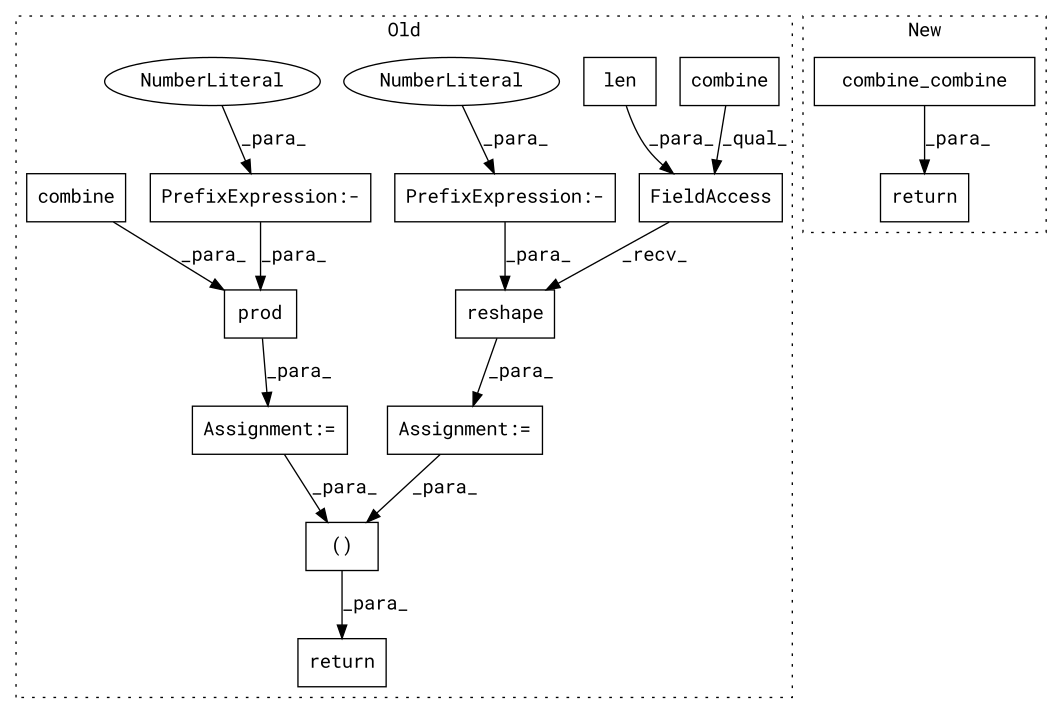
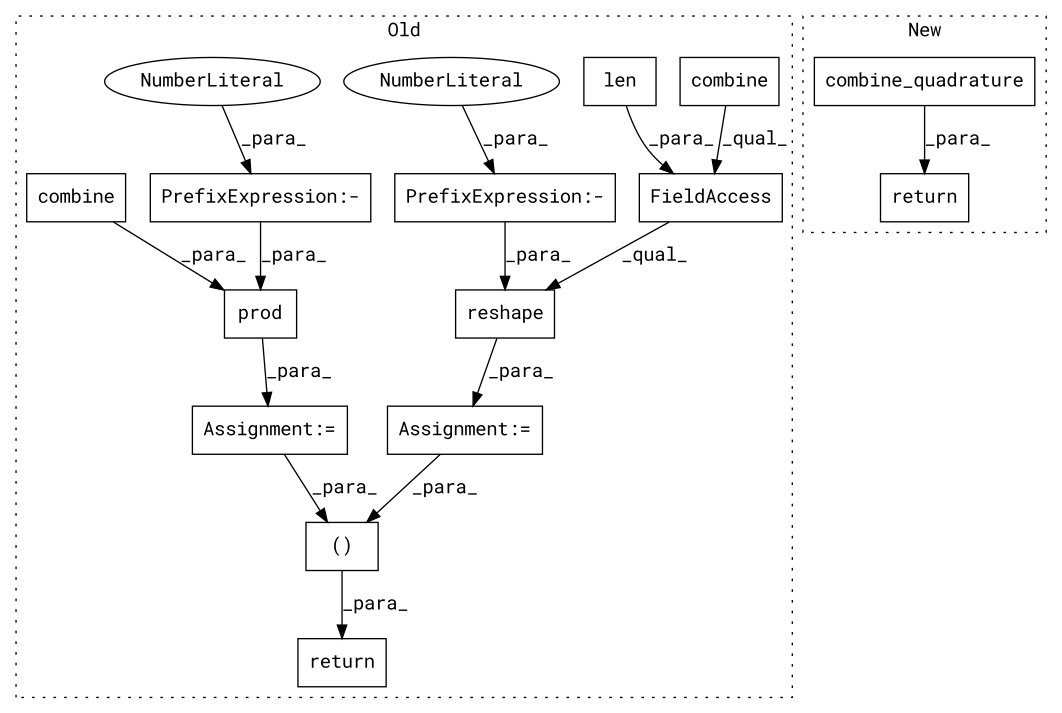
node "combine_combine": label "combine_combine" -> "combine_quadrature"
edge "FieldAccess" -> "reshape": label "_recv_" -> "_qual_"
